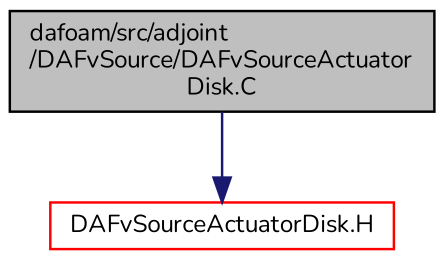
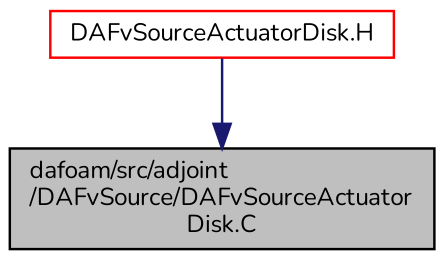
edge "dafoam/src/adjoint /DAFvSource/DAFvSourceActuator Disk.C" -> "DAFvSourceActuatorDisk.H": reversed
